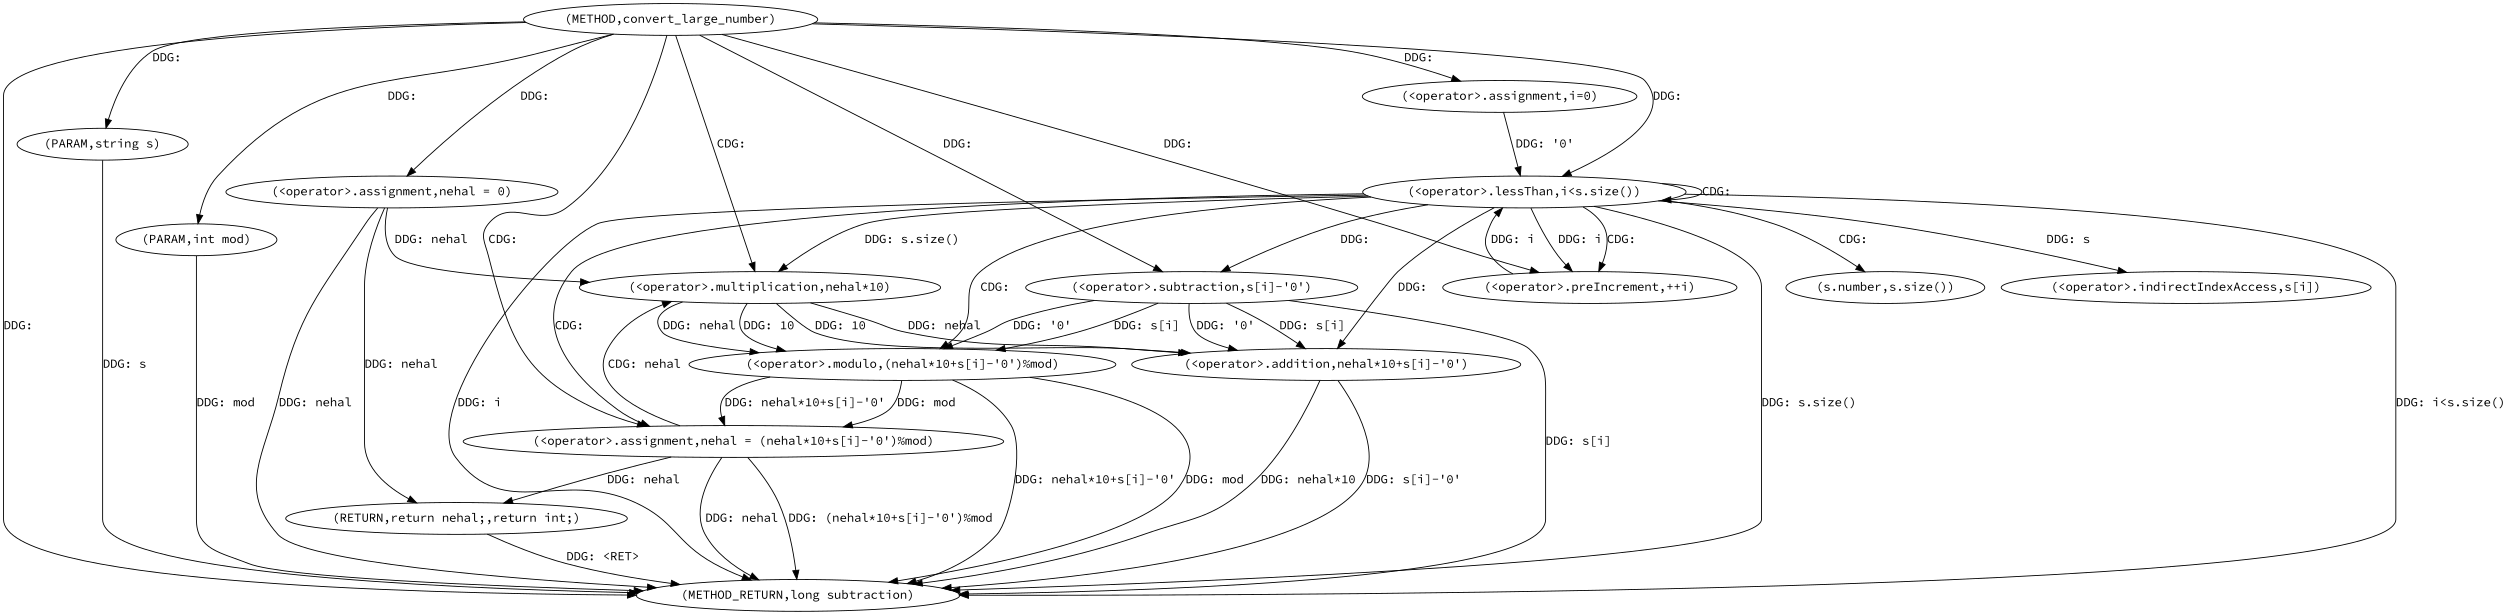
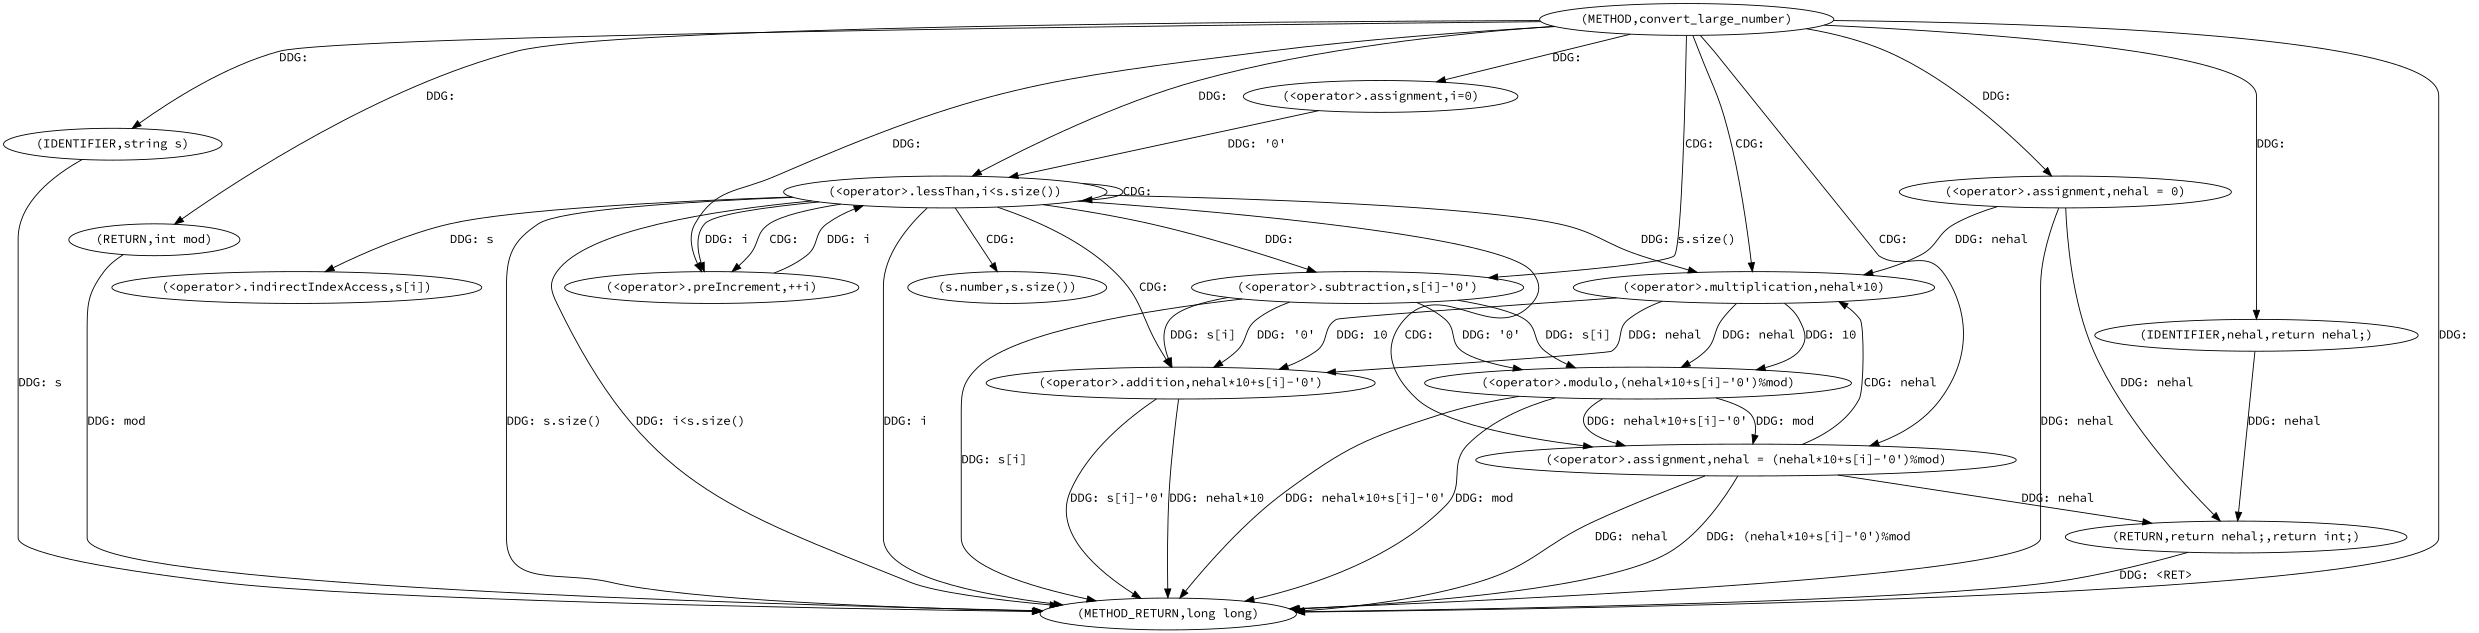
node "(PARAM,string s)": label "(PARAM,string s)" -> "(IDENTIFIER,string s)"
edge "(METHOD,convert_large_number)" -> "(<operator>.subtraction,s[i]-'0')": label "DDG: " -> "CDG: "
edge "(<operator>.lessThan,i<s.size())" -> "(<operator>.modulo,(nehal*10+s[i]-'0')%mod)": removed, label "CDG:"
node "(PARAM,int mod)": label "(PARAM,int mod)" -> "(RETURN,int mod)"
edge "(<operator>.lessThan,i<s.size())" -> "(<operator>.addition,nehal*10+s[i]-'0')": label "DDG: " -> "CDG: "
node "(IDENTIFIER,nehal,return nehal;)": added
node "(METHOD_RETURN,long subtraction)": label "(METHOD_RETURN,long subtraction)" -> "(METHOD_RETURN,long long)"
